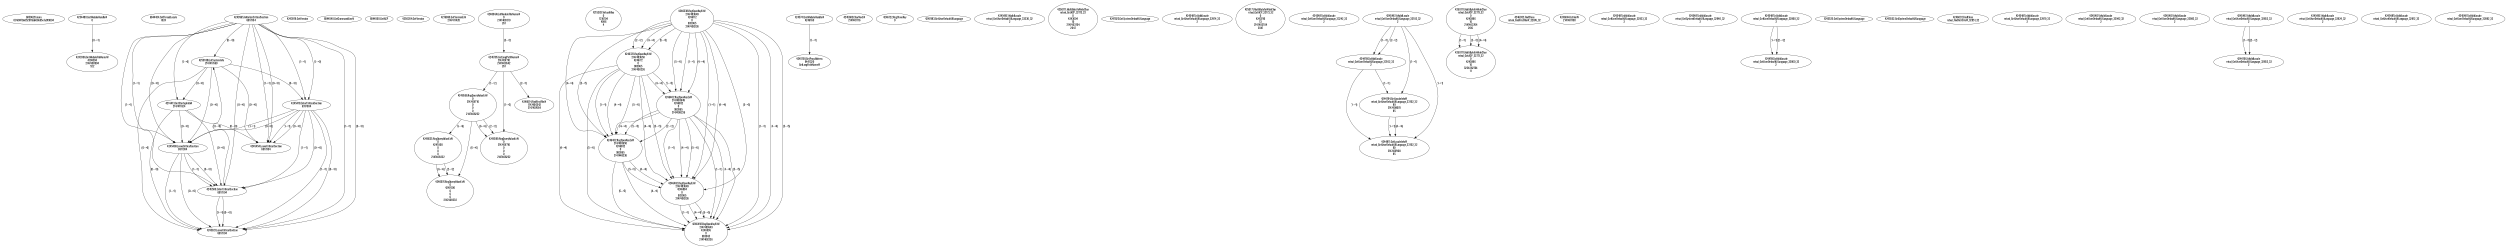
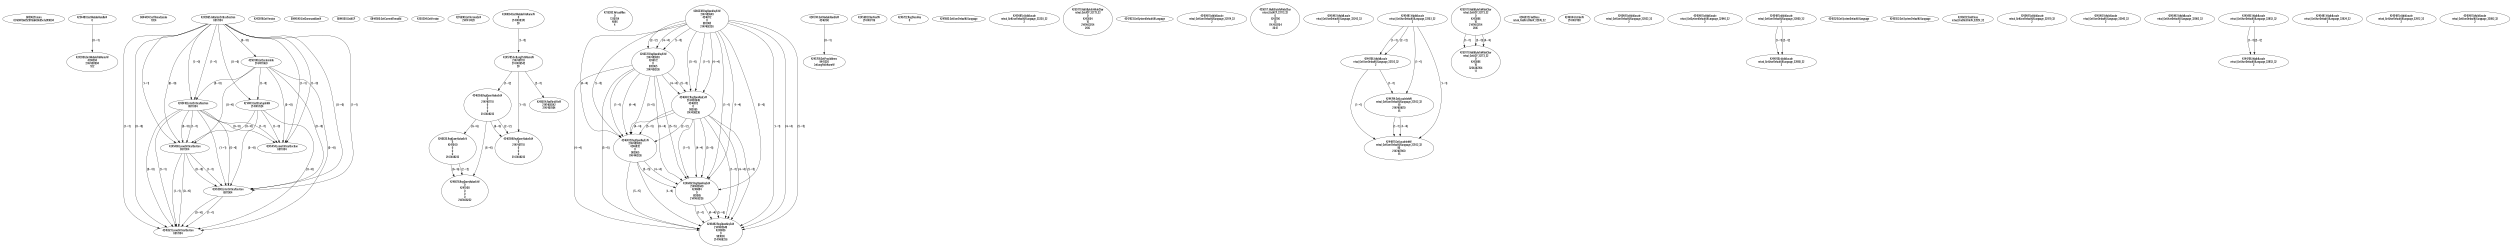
node "6844580.GetCurrentThreadId": added
edge "4245580.EnterCriticalSection 6917004" -> "4250188.GetSystemInfo 2147417660": reversed
